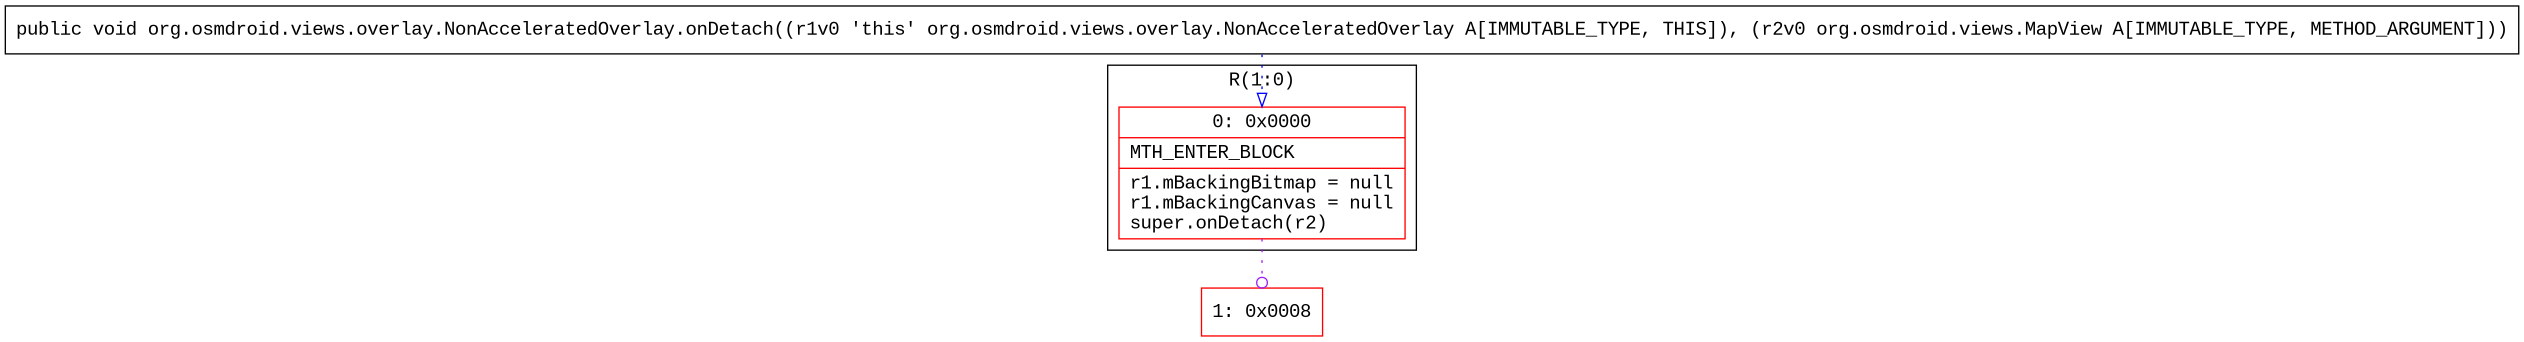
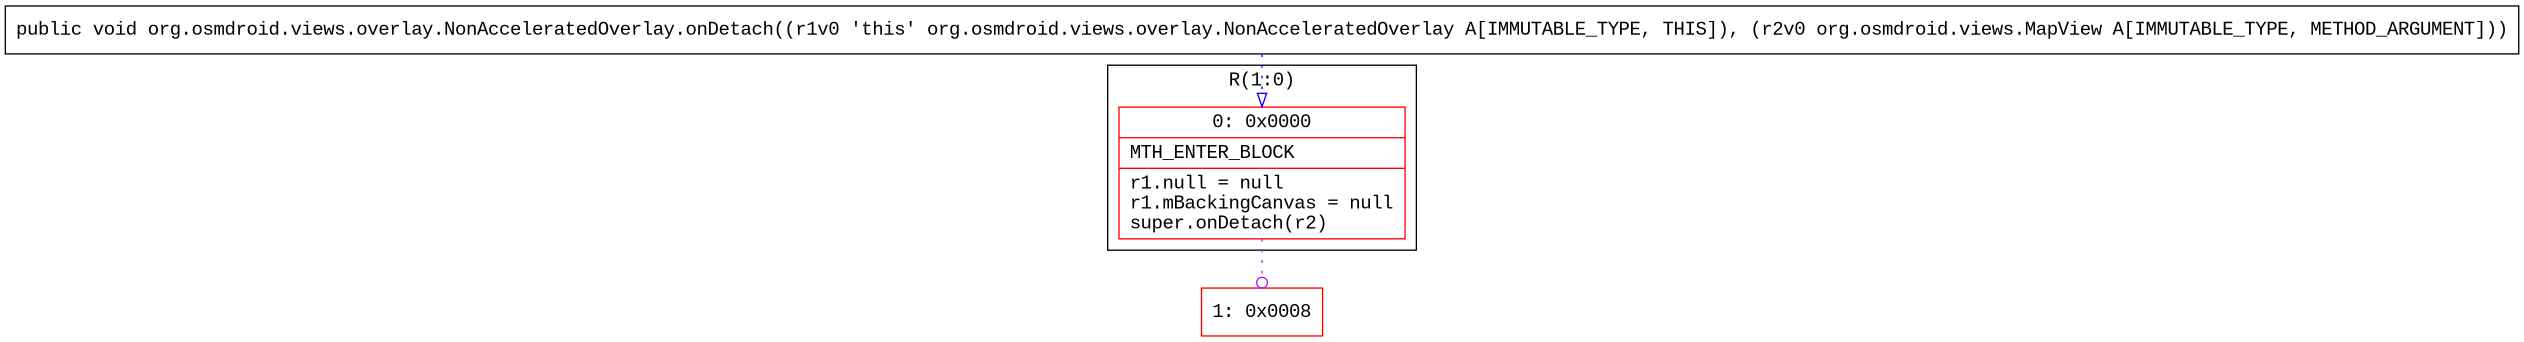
node "0: 0x0000": text "r1.mBackingBitmap = null" -> "r1.null = null"
